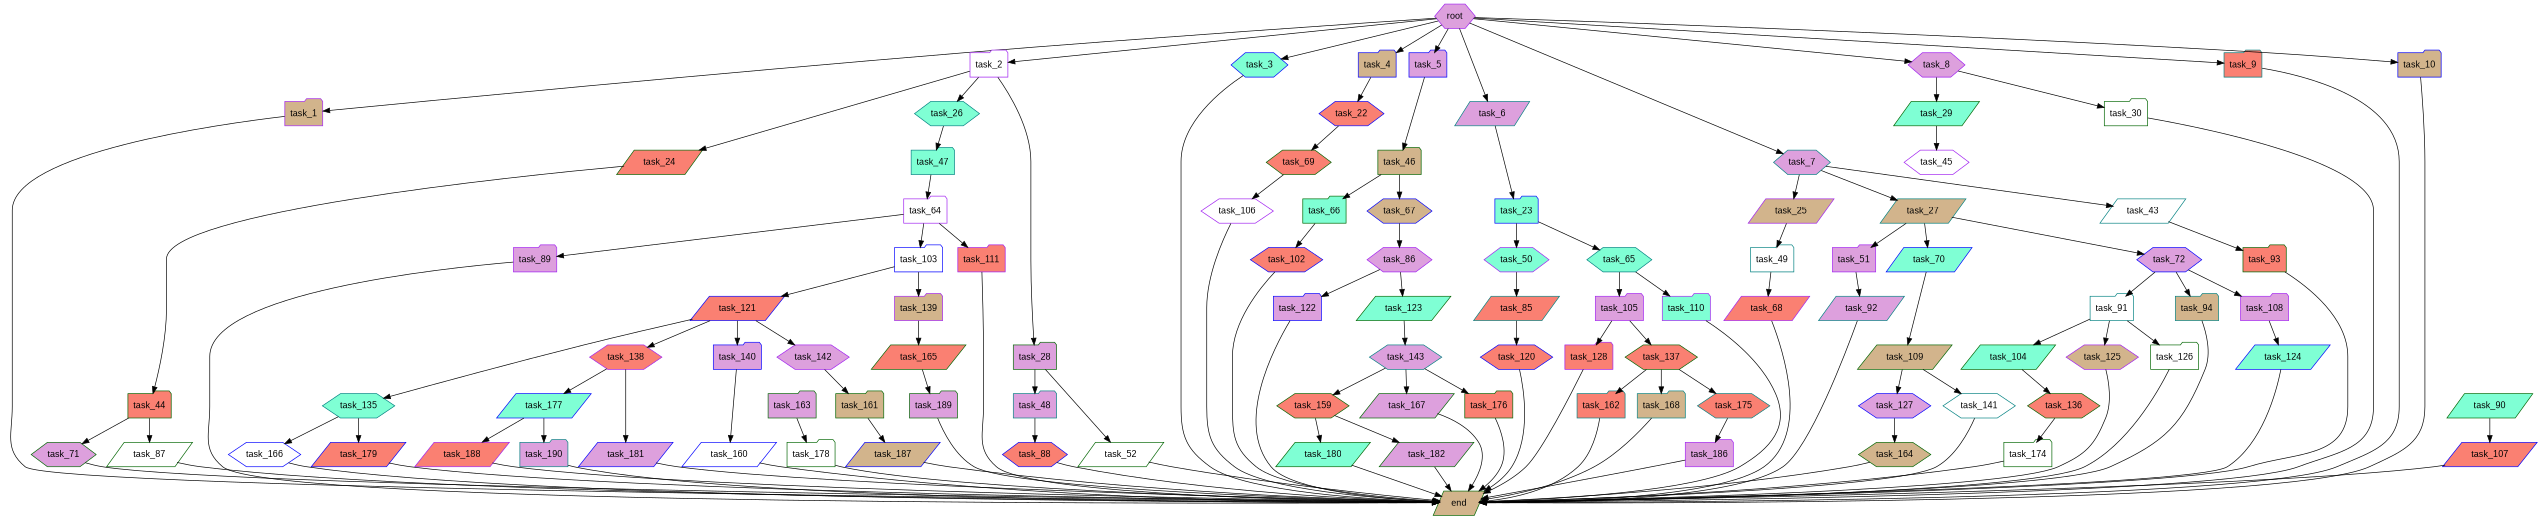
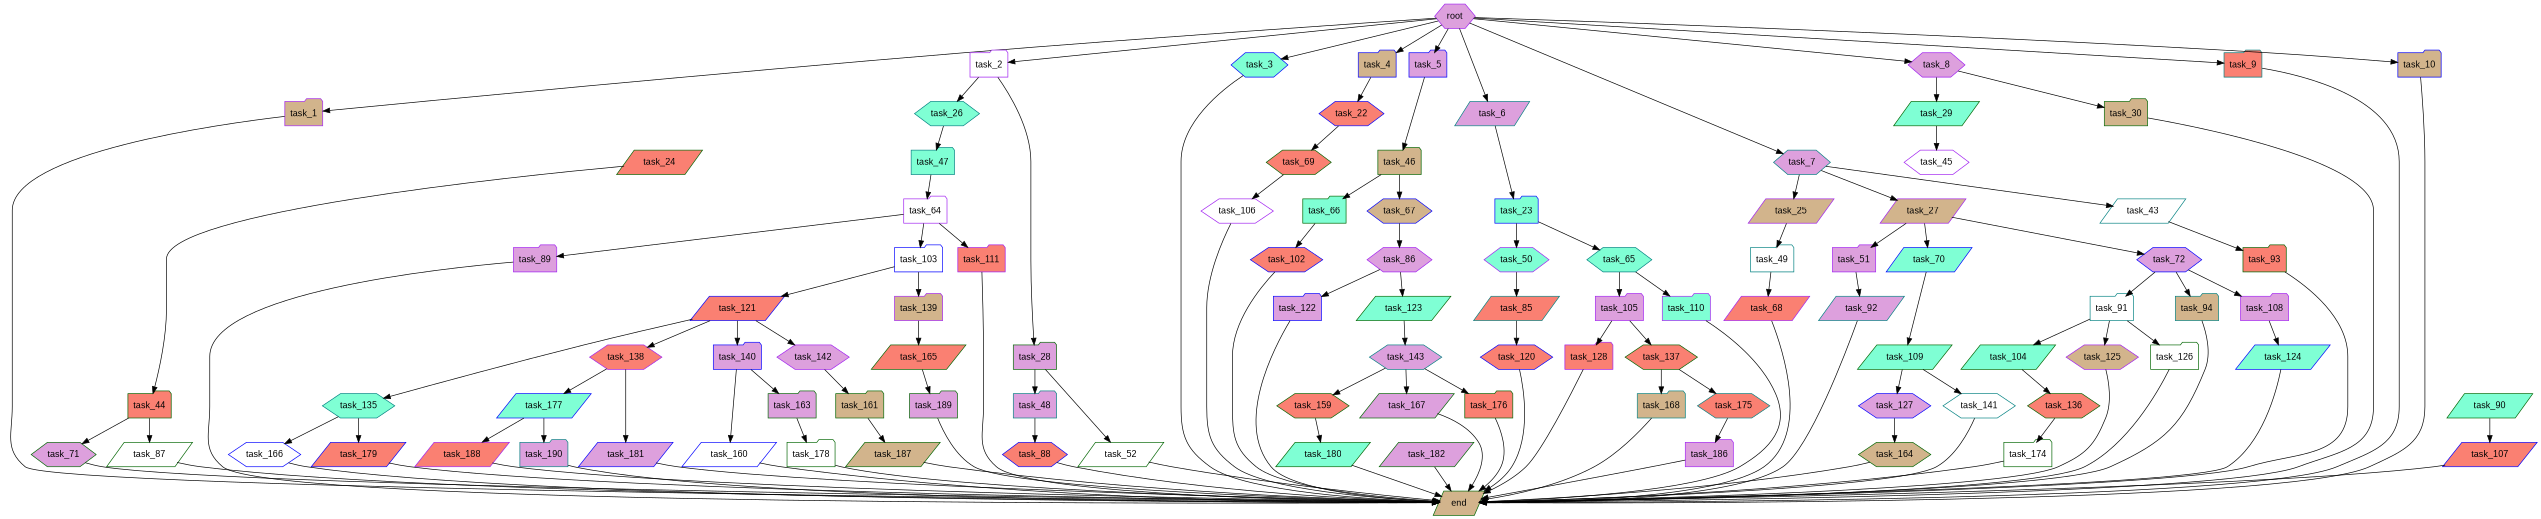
edge "task_2" -> "task_24": removed
node "task_30": fillcolor white -> tan
node "task_27": color teal -> purple
node "task_109": fillcolor tan -> aquamarine
edge "task_140" -> "task_163": added
node "task_162": removed
edge "task_159" -> "task_182": removed
node "task_187": color blue -> darkgreen
